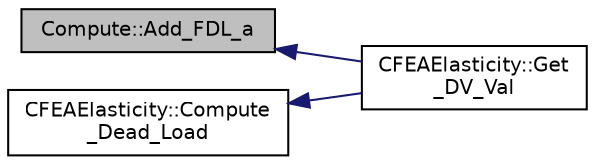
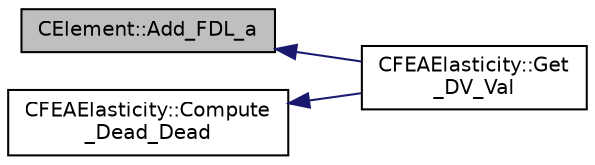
node "Compute::Add_FDL_a": label "Compute::Add_FDL_a" -> "CElement::Add_FDL_a"
node "CFEAElasticity::Compute _Dead_Load": label "CFEAElasticity::Compute _Dead_Load" -> "CFEAElasticity::Compute _Dead_Dead"
